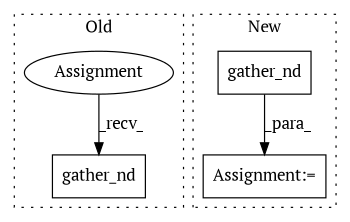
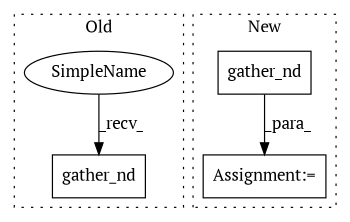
node "Assignment": label "Assignment" -> "SimpleName"
